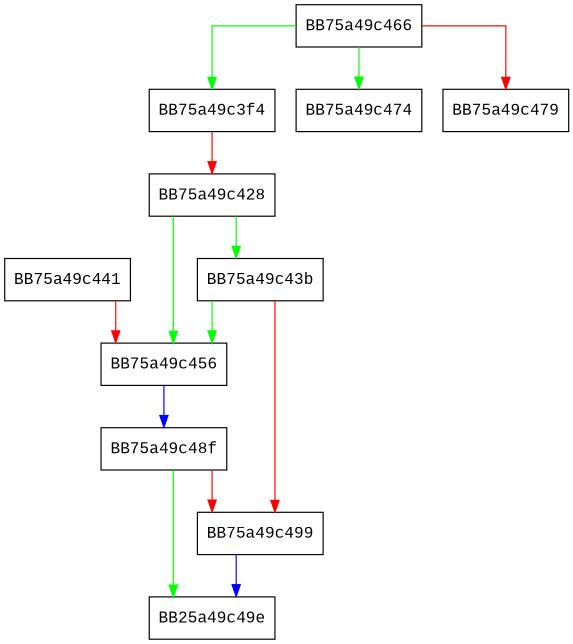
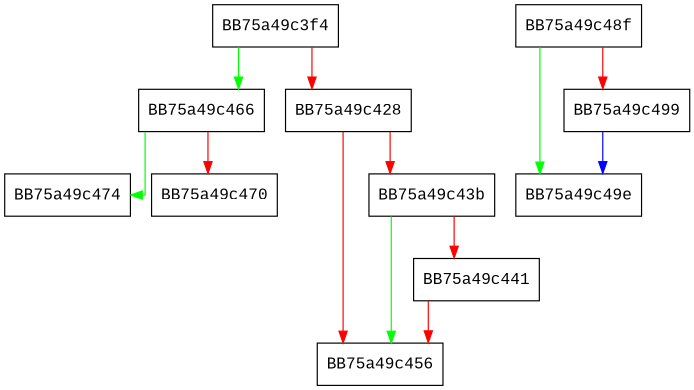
edge "BB75a49c466" -> "BB75a49c3f4": reversed
node "BB75a49c479": label "BB75a49c479" -> "BB75a49c470"
edge "BB75a49c428" -> "BB75a49c43b": color green -> red
edge "BB75a49c428" -> "BB75a49c456": color green -> red
edge "BB75a49c456" -> "BB75a49c48f": removed
edge "BB75a49c43b" -> "BB75a49c499": now "BB75a49c43b" -> "BB75a49c441"
node "BB25a49c49e": label "BB25a49c49e" -> "BB75a49c49e"
